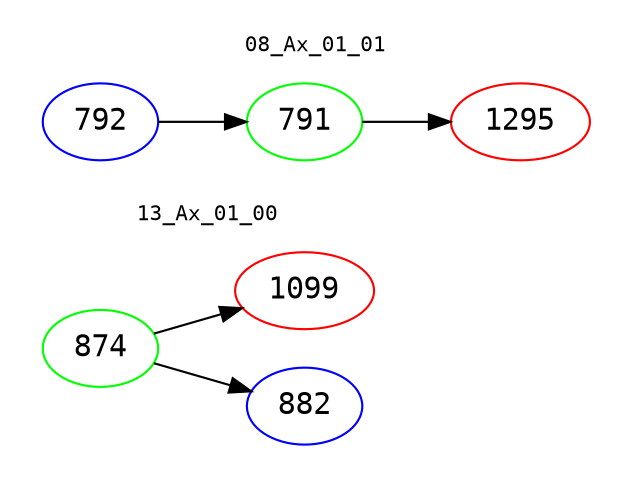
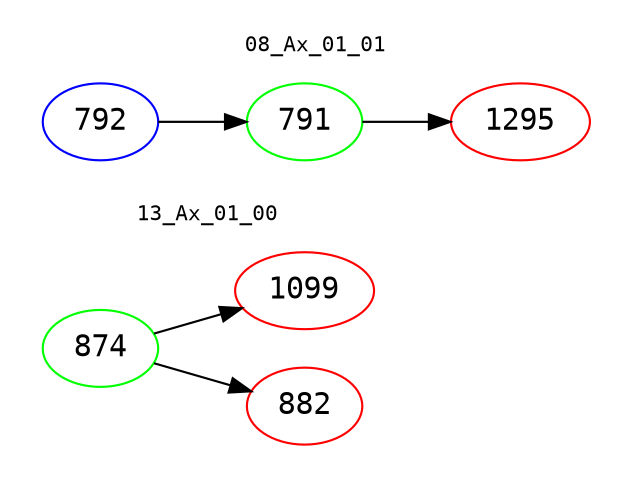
node "882": color blue -> red
